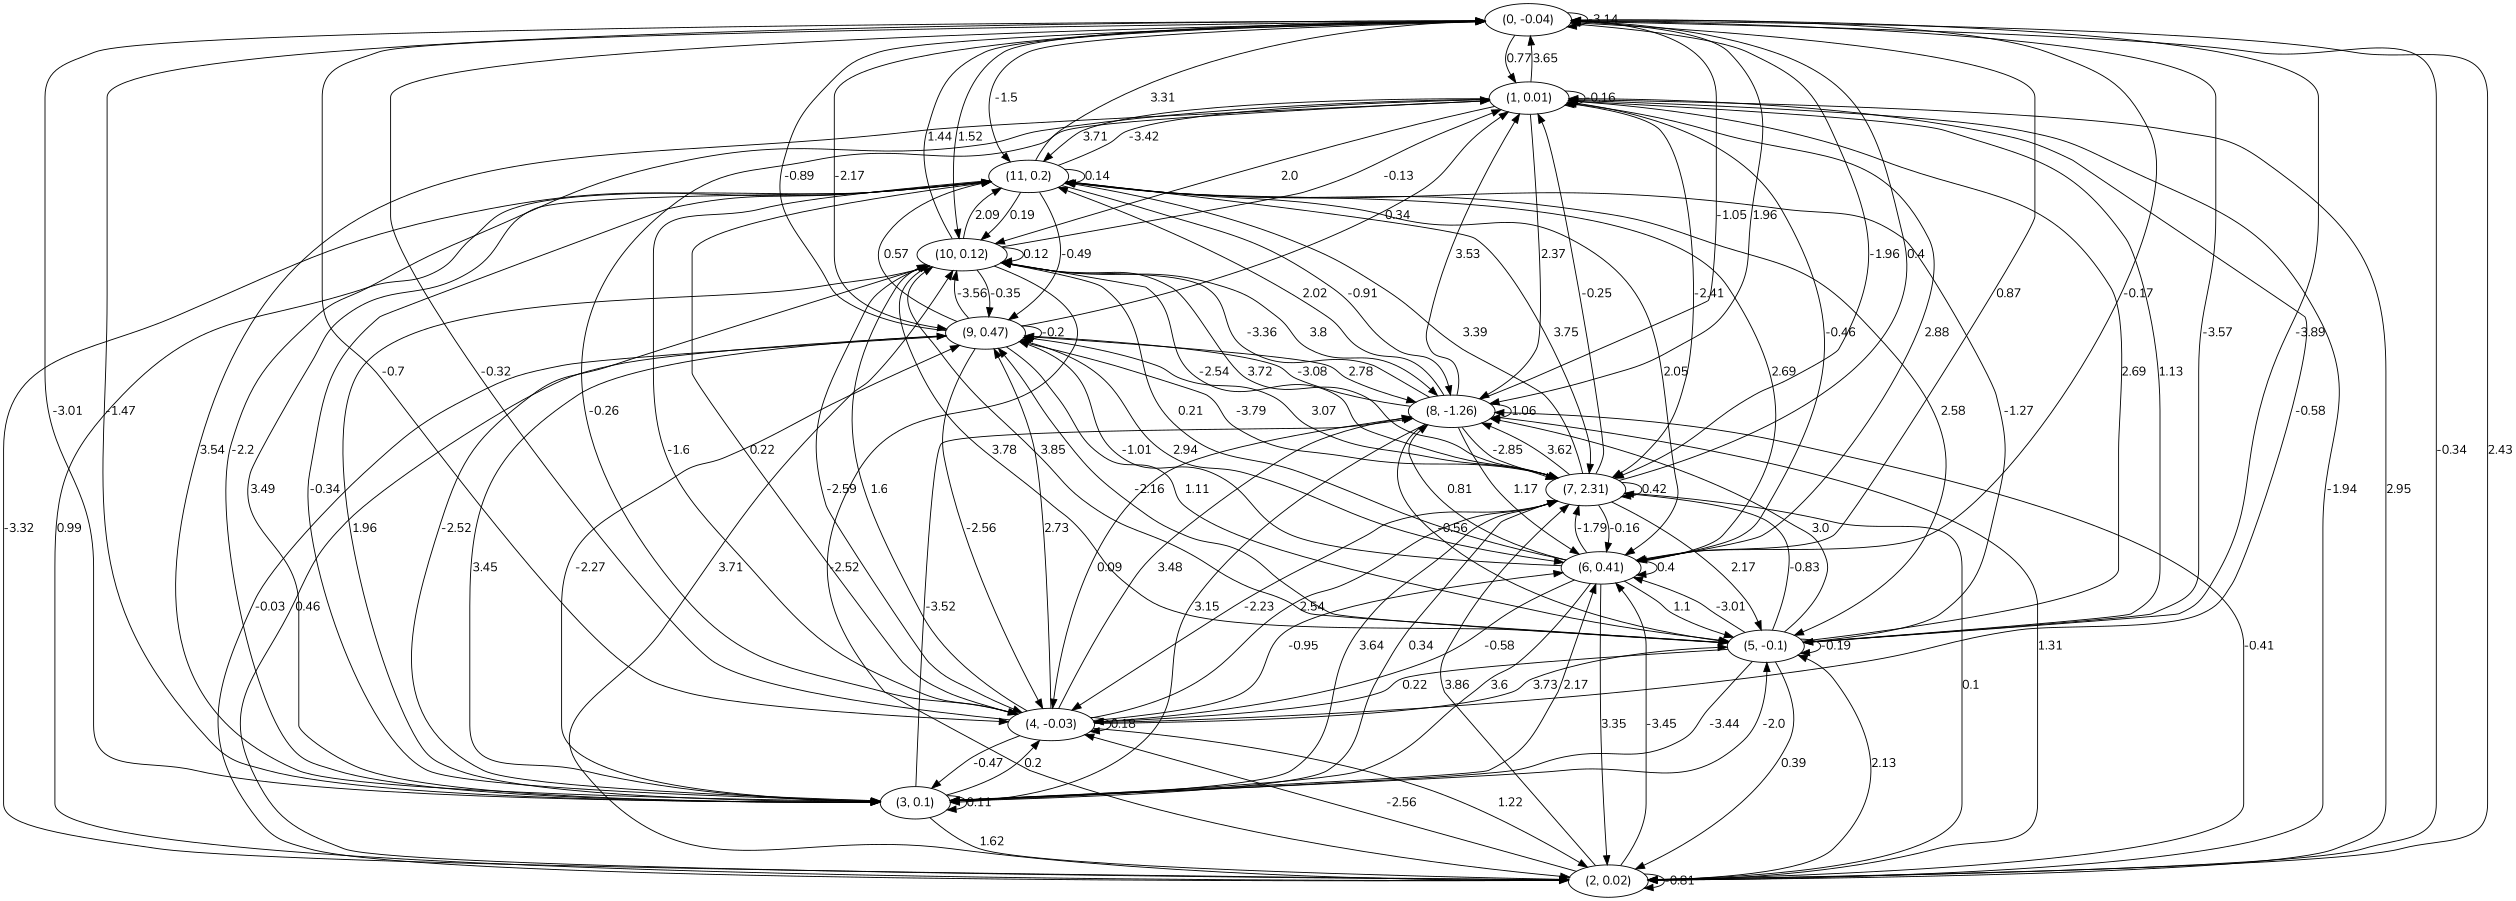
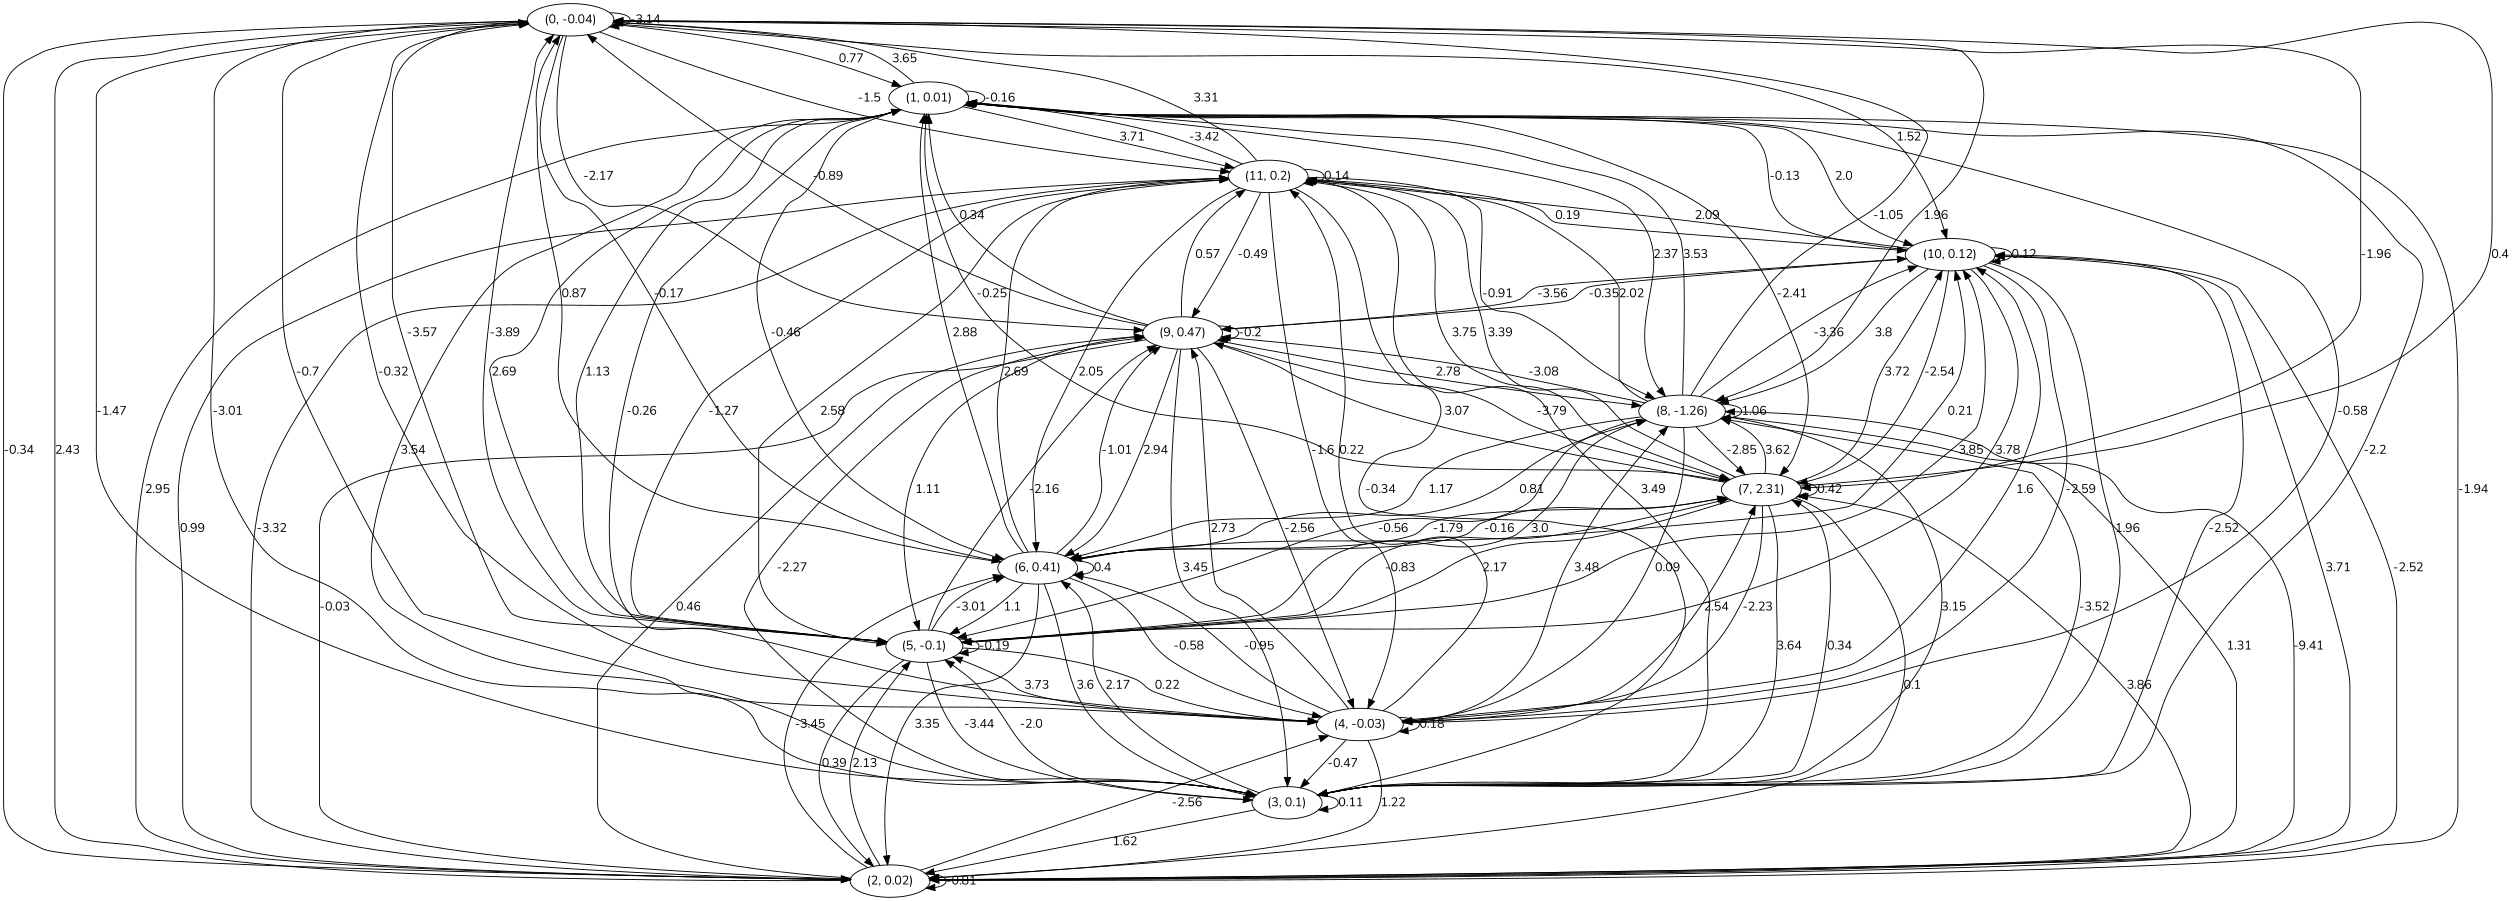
edge "(10, 0.12)" -> "(0, -0.04)": removed, label "1.44"
edge "(2, 0.02)" -> "(8, -1.26)": label "-0.41" -> "-9.41"
edge "(3, 0.1)" -> "(4, -0.03)": removed, label "0.2"
